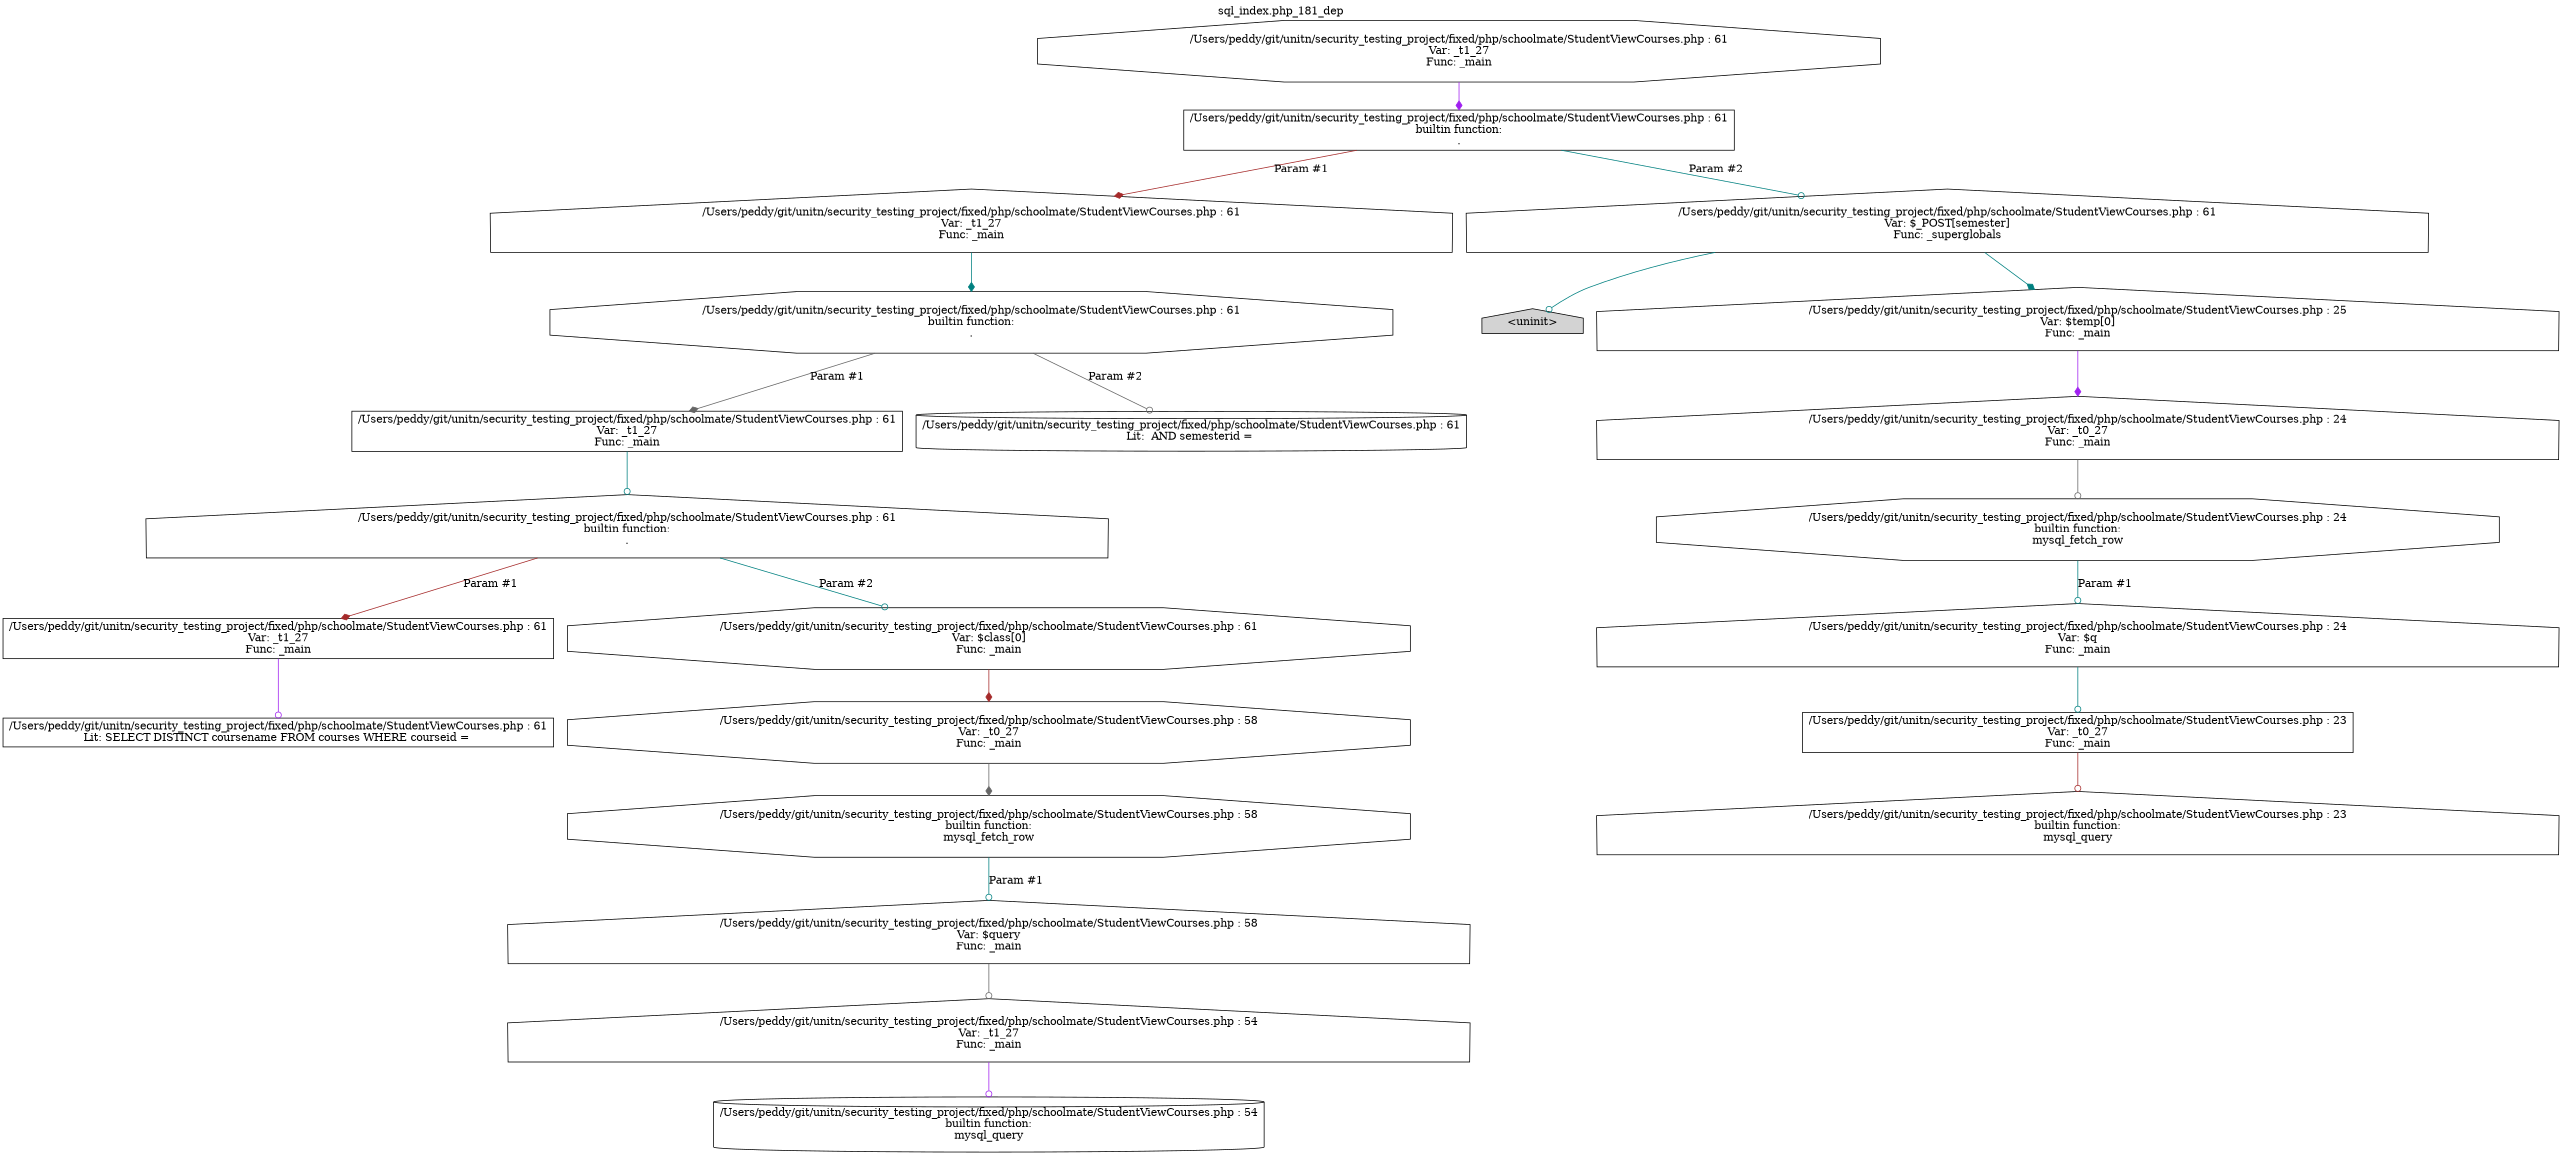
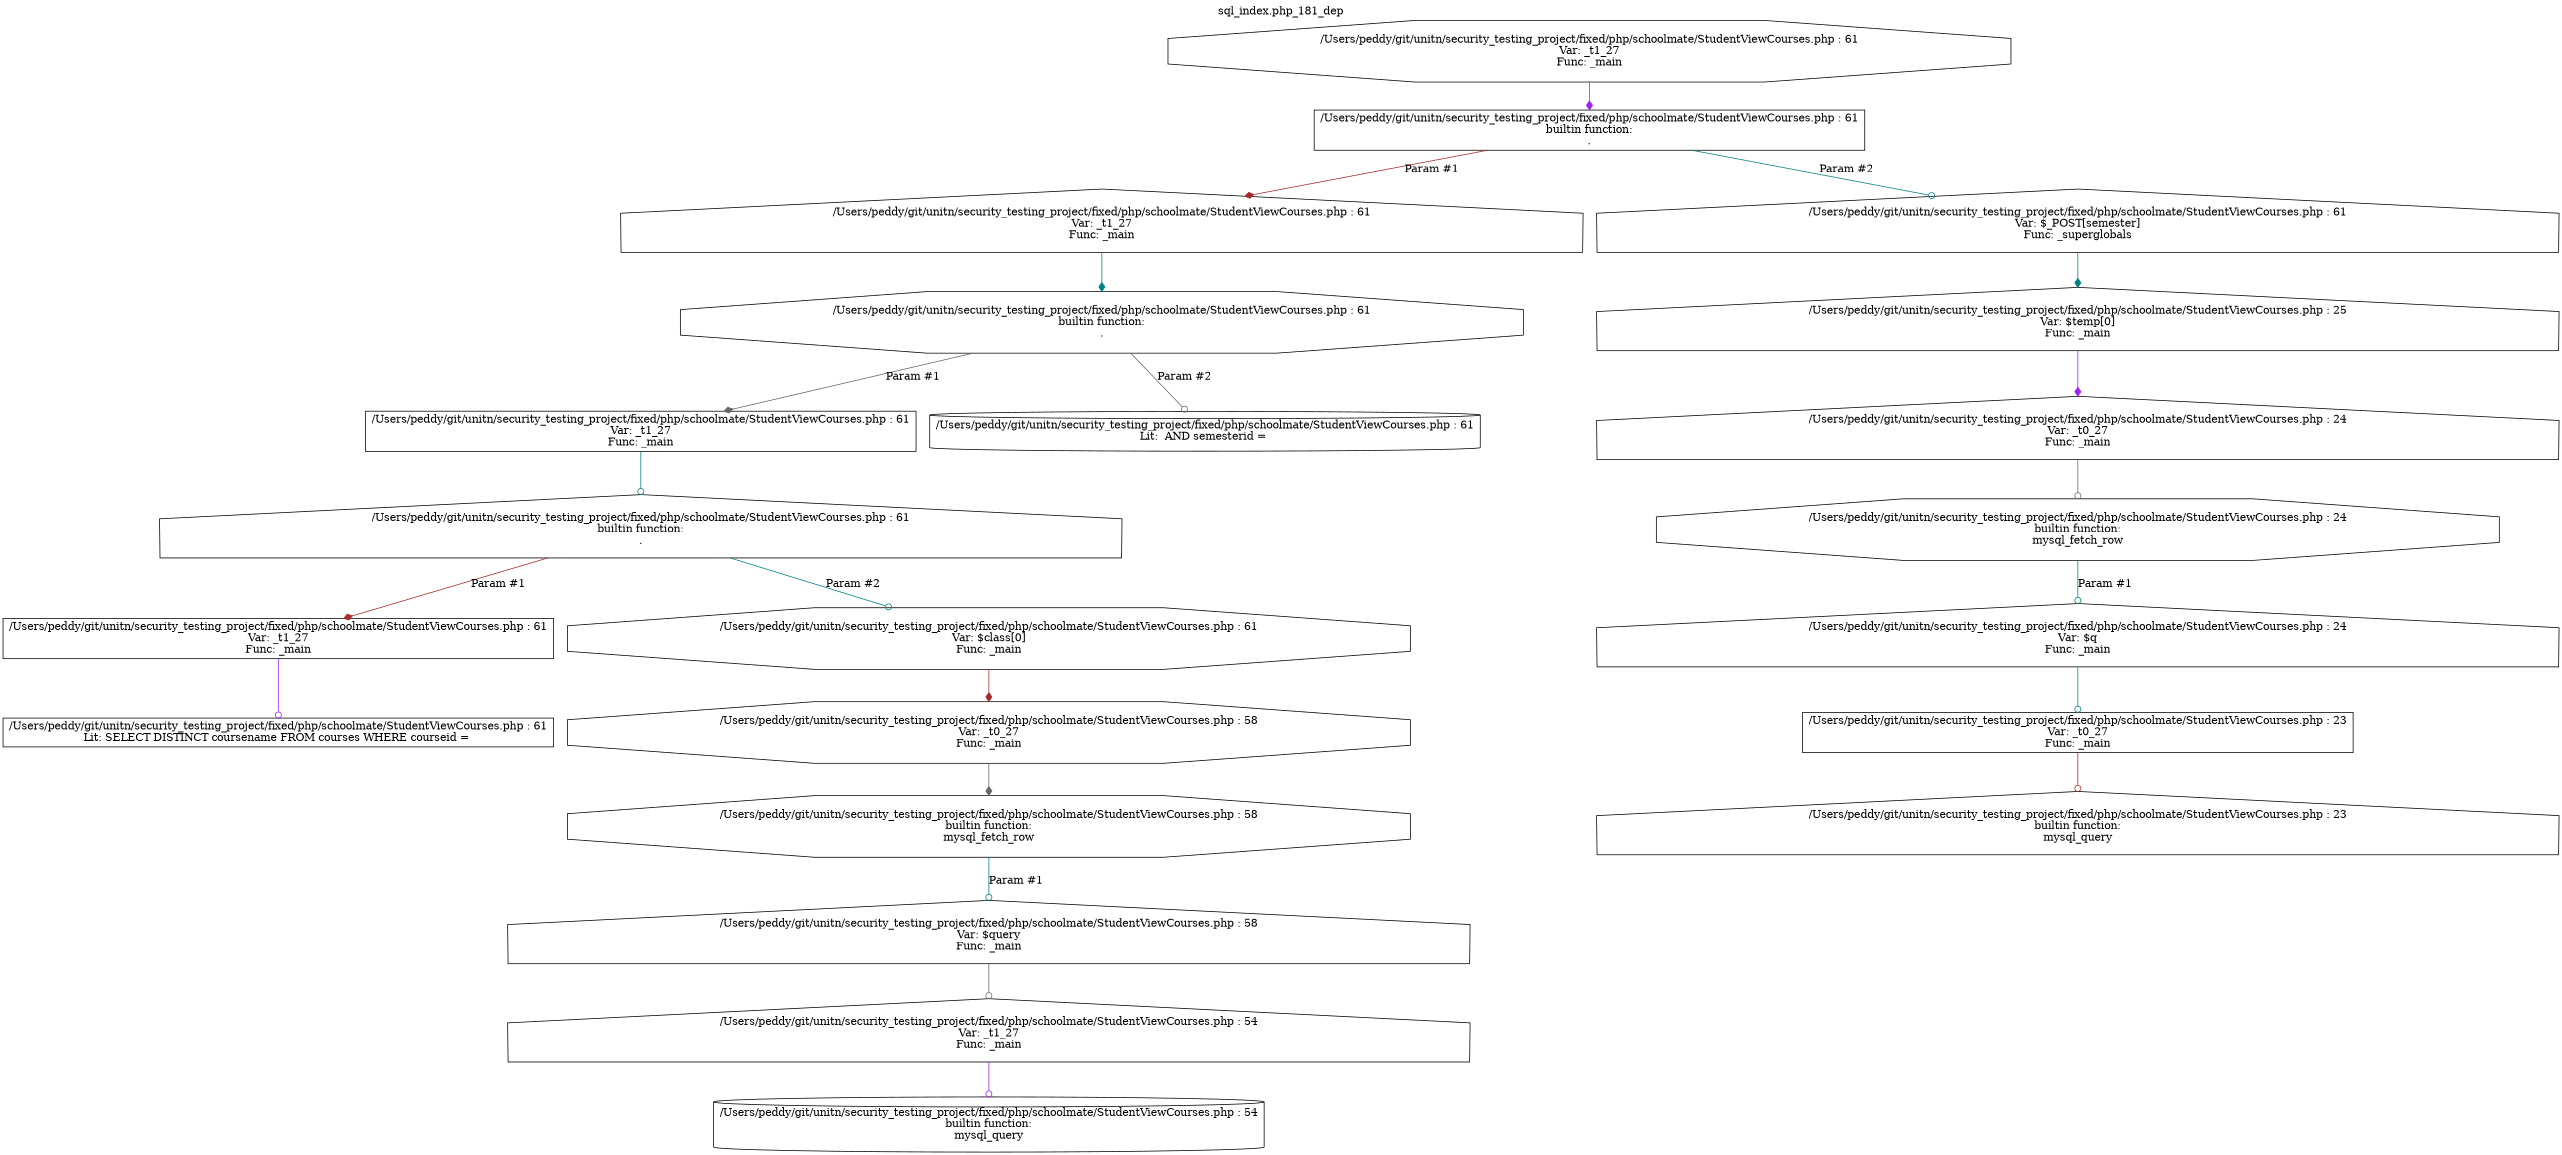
node "<uninit>": removed
